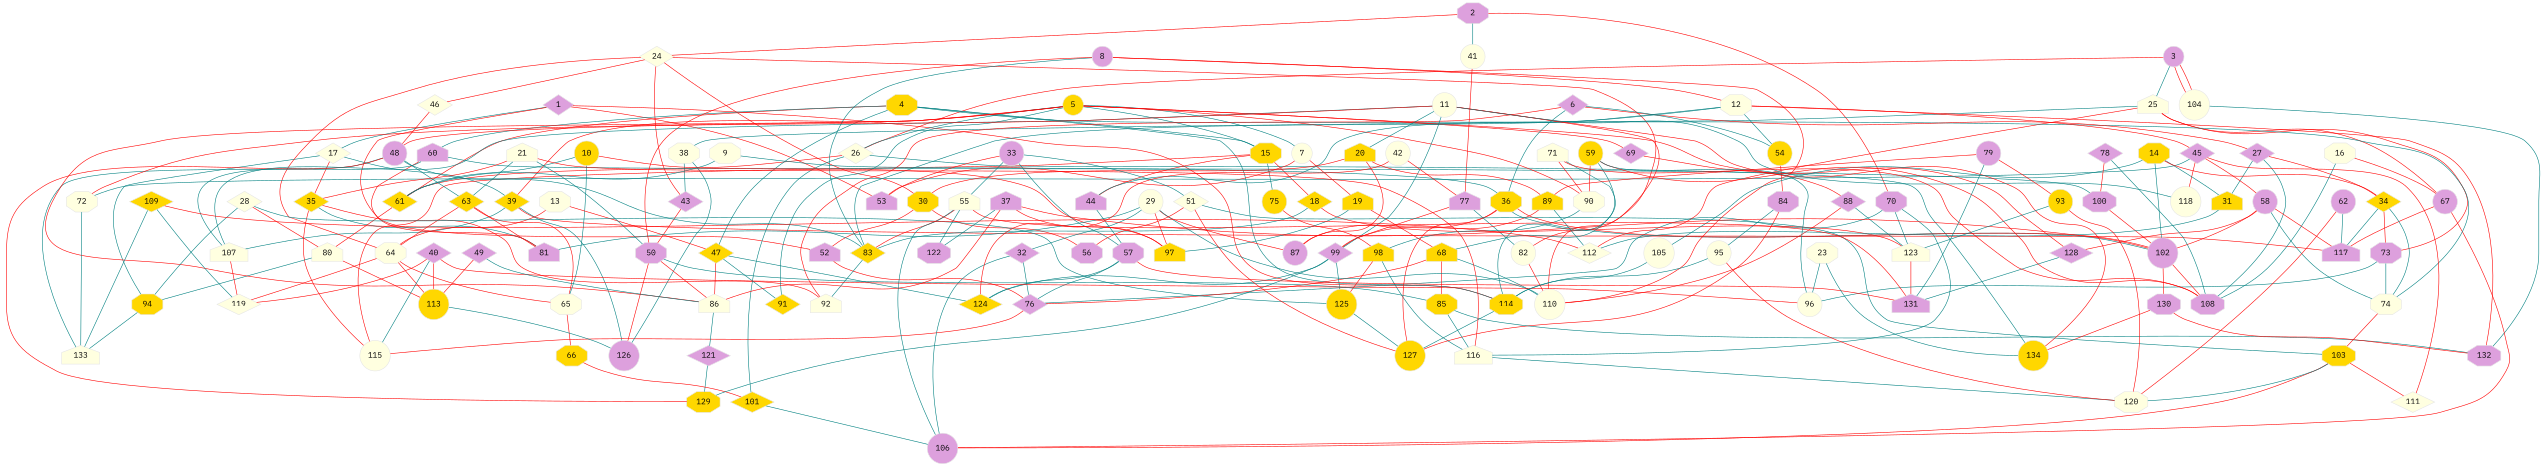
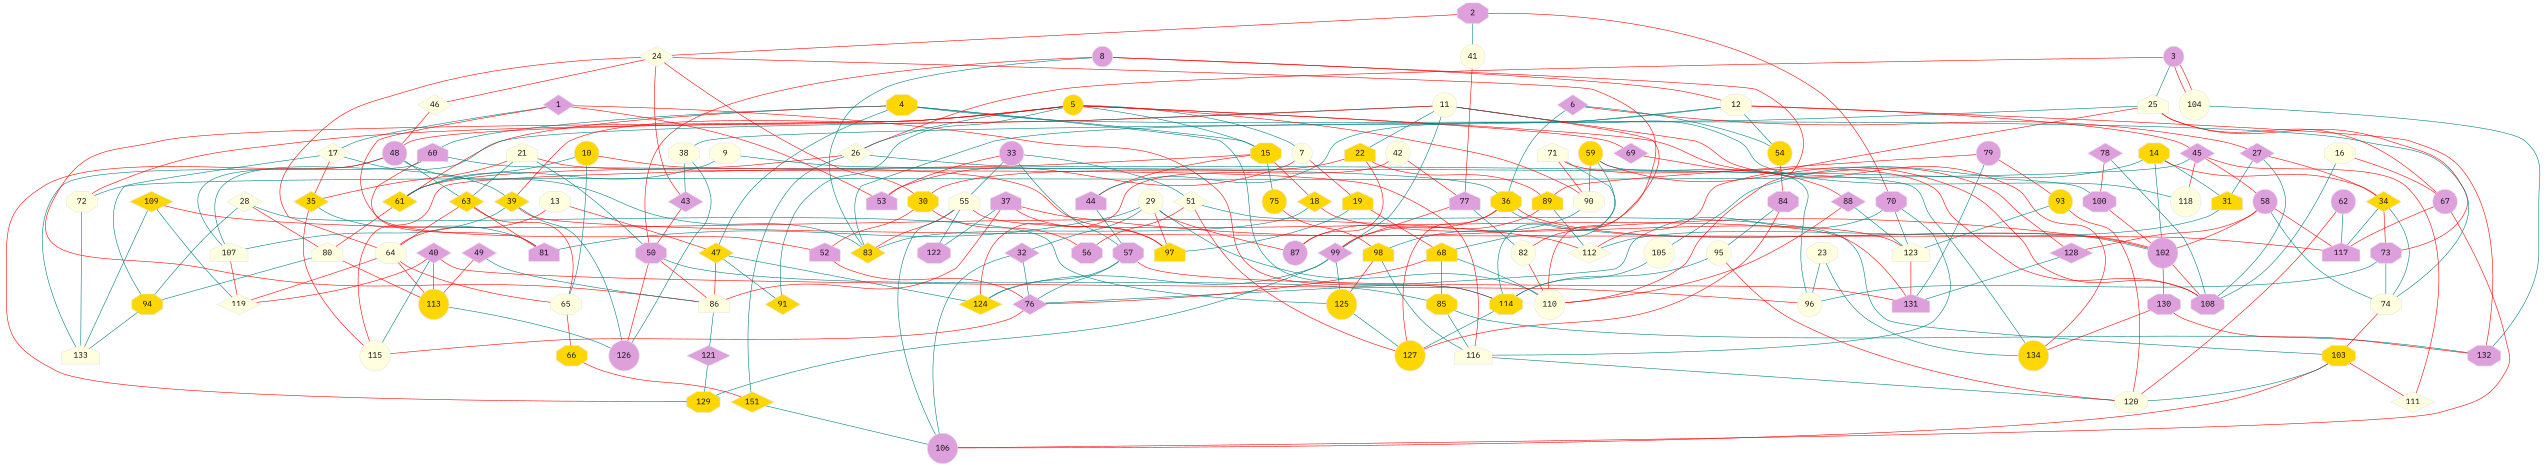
node "20": label "20" -> "22"
node "92": removed
node "101": label "101" -> "151"
